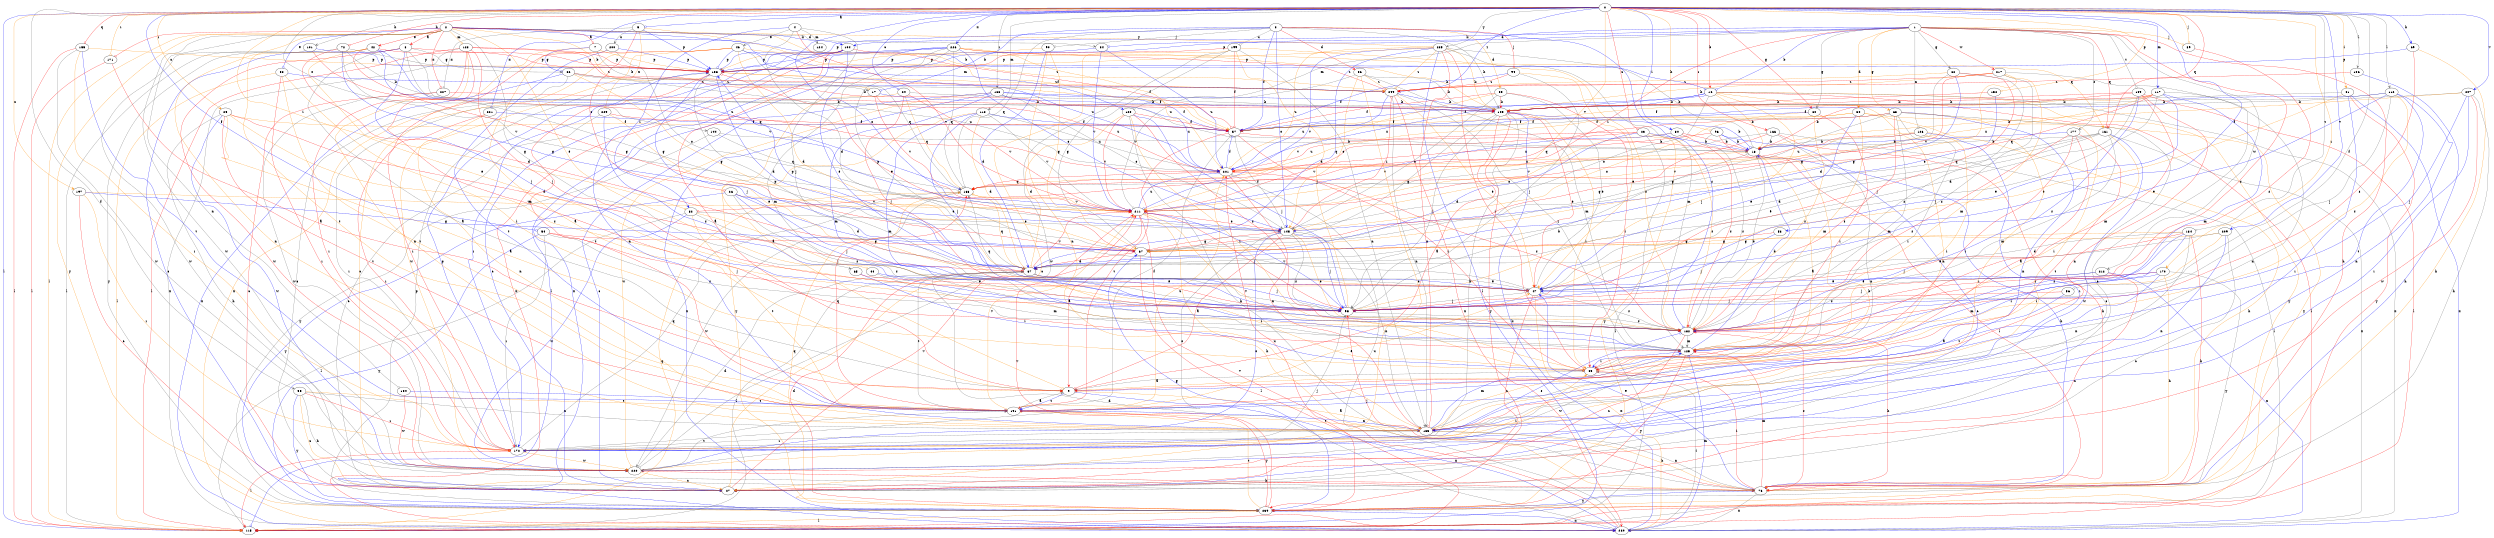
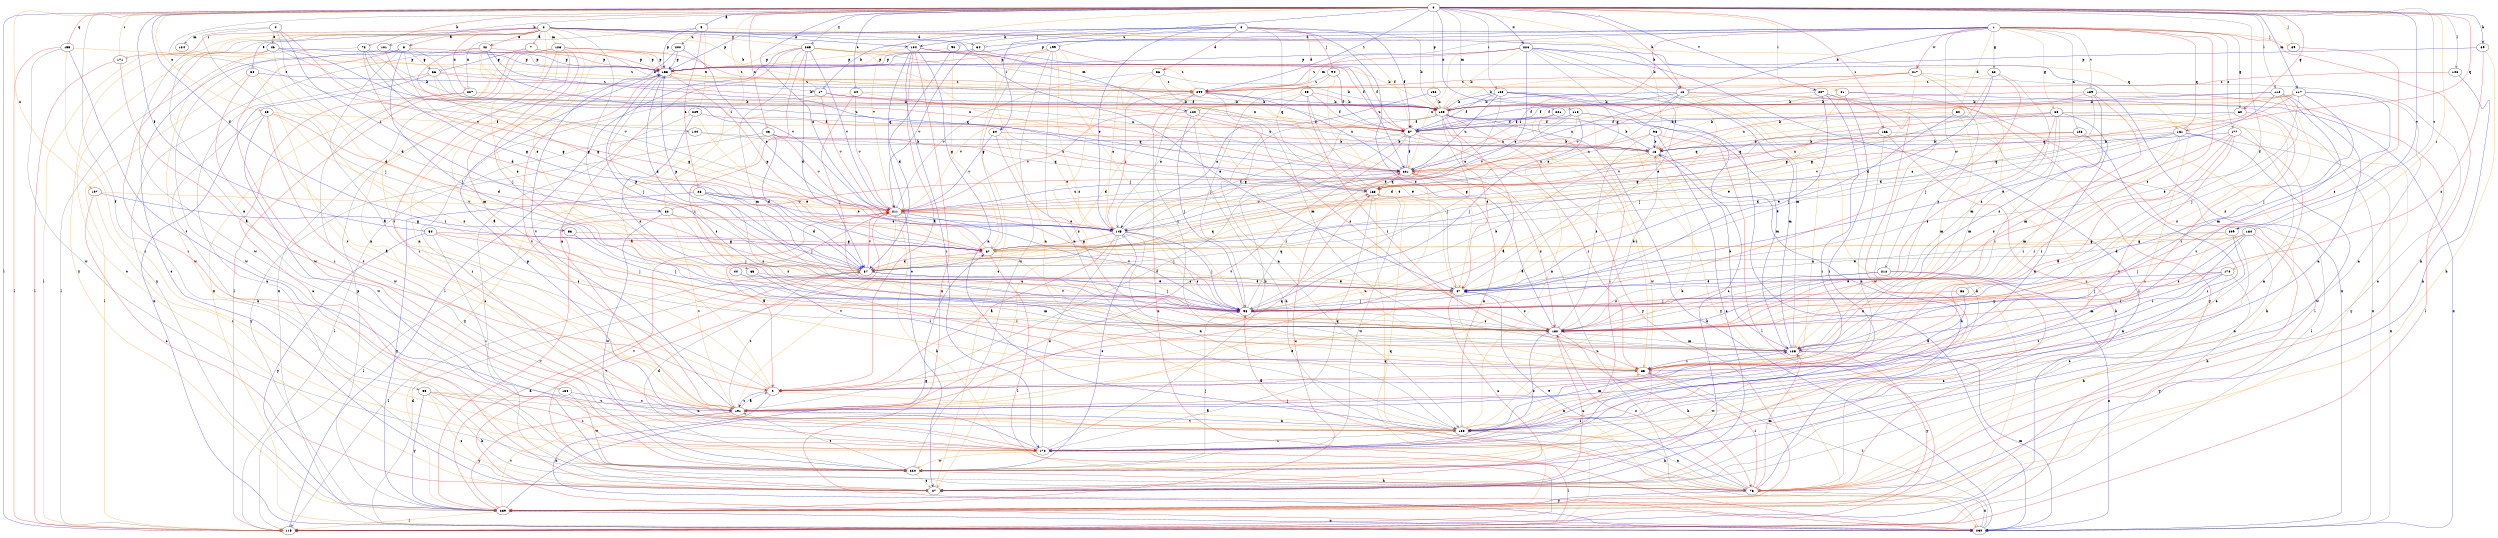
edge "200" -> "145": color gray40 -> blue
edge "189" -> "135": now "177" -> "135"
